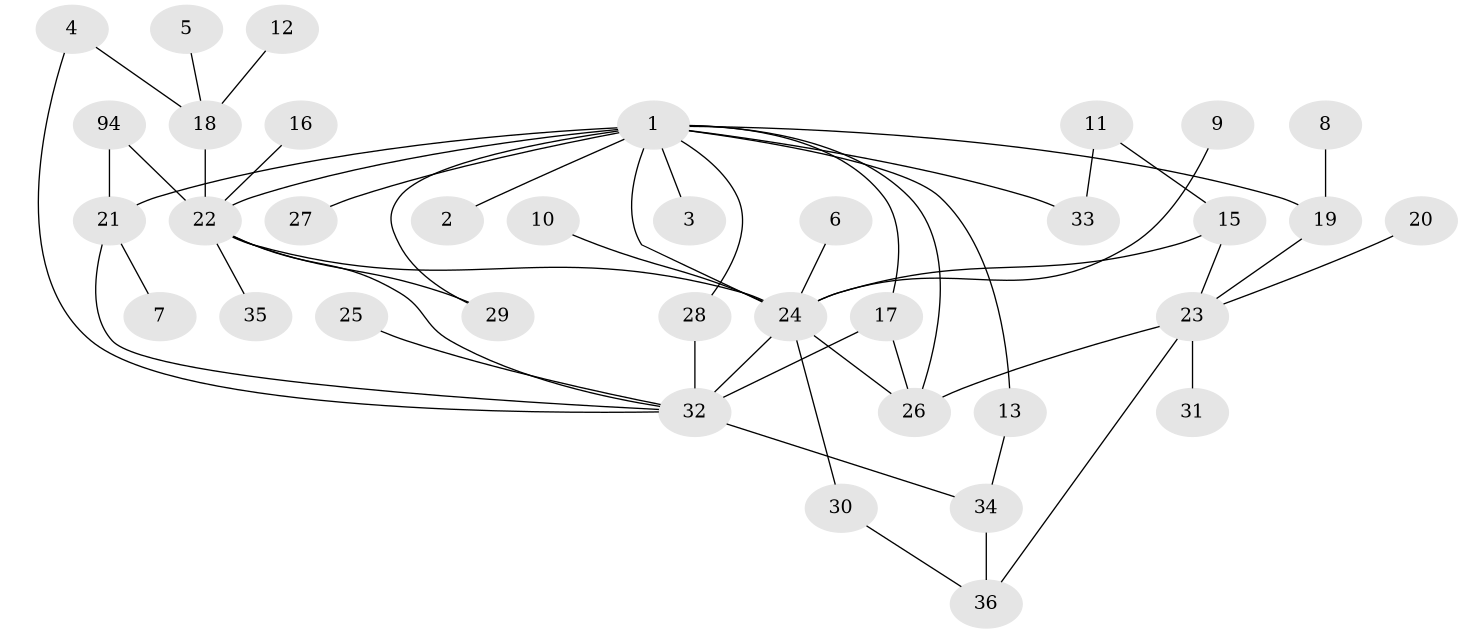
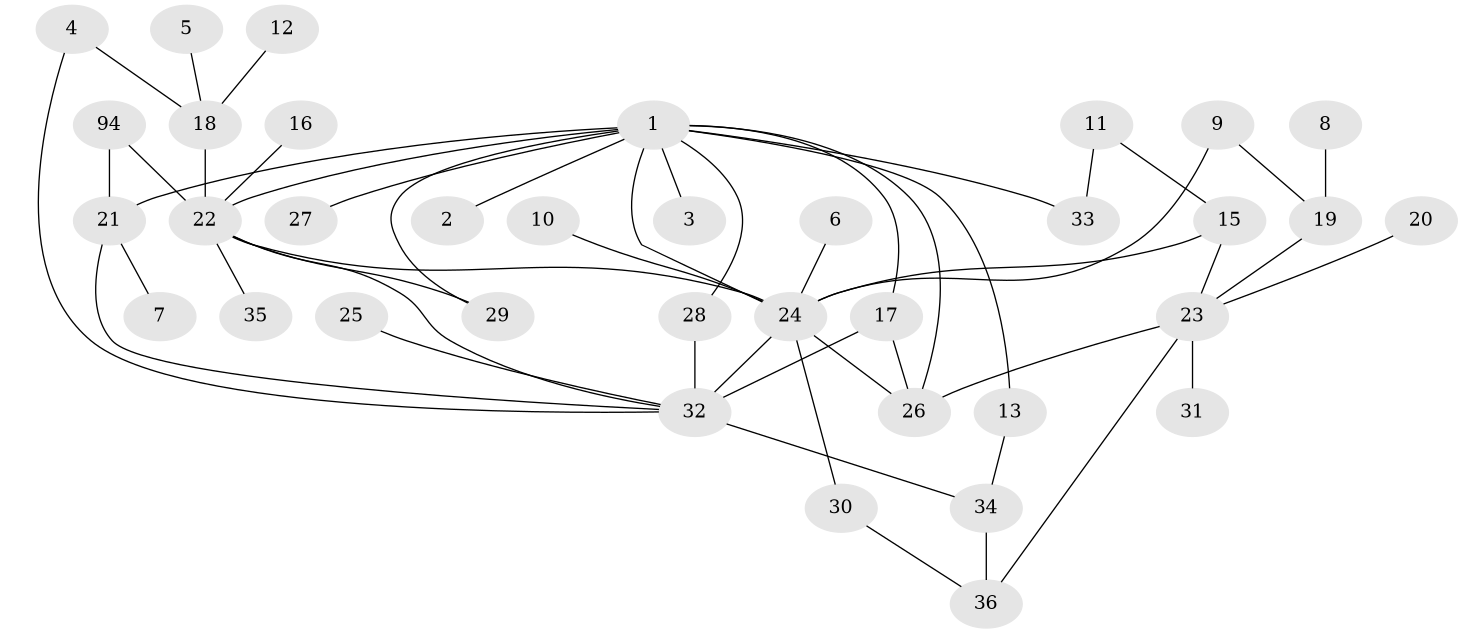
edge "1" -- "19": now "9" -- "19"
